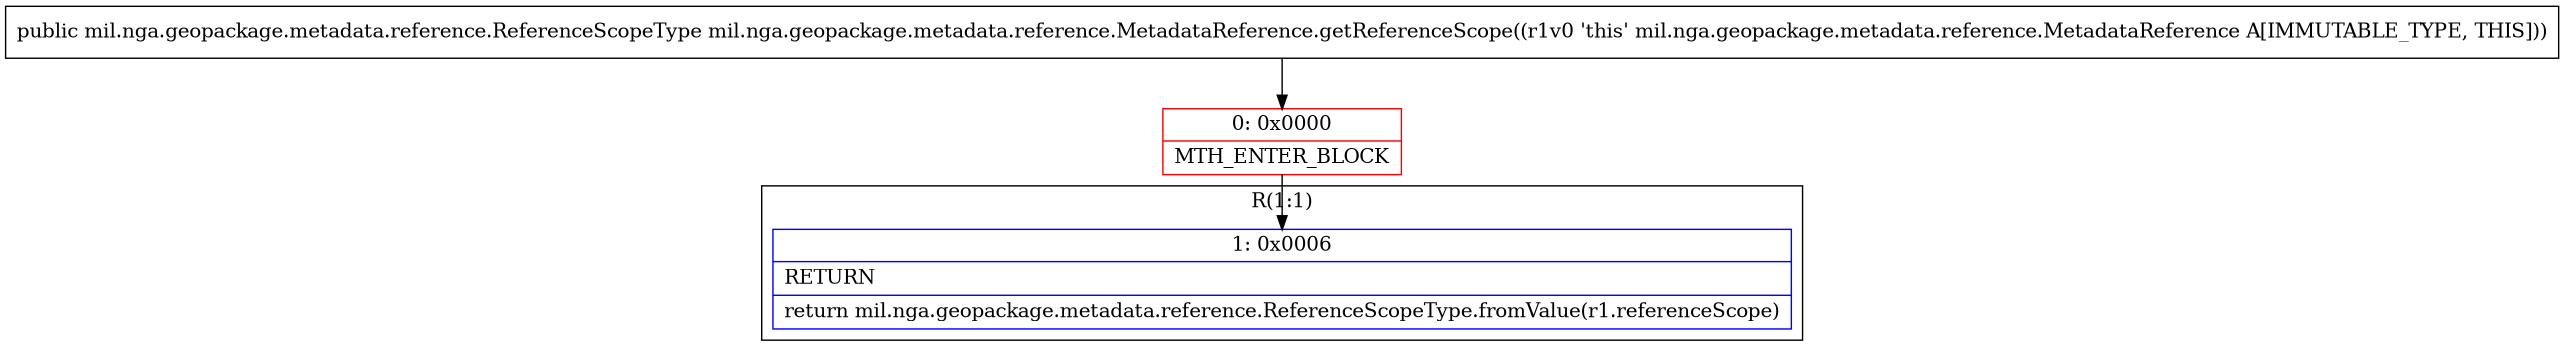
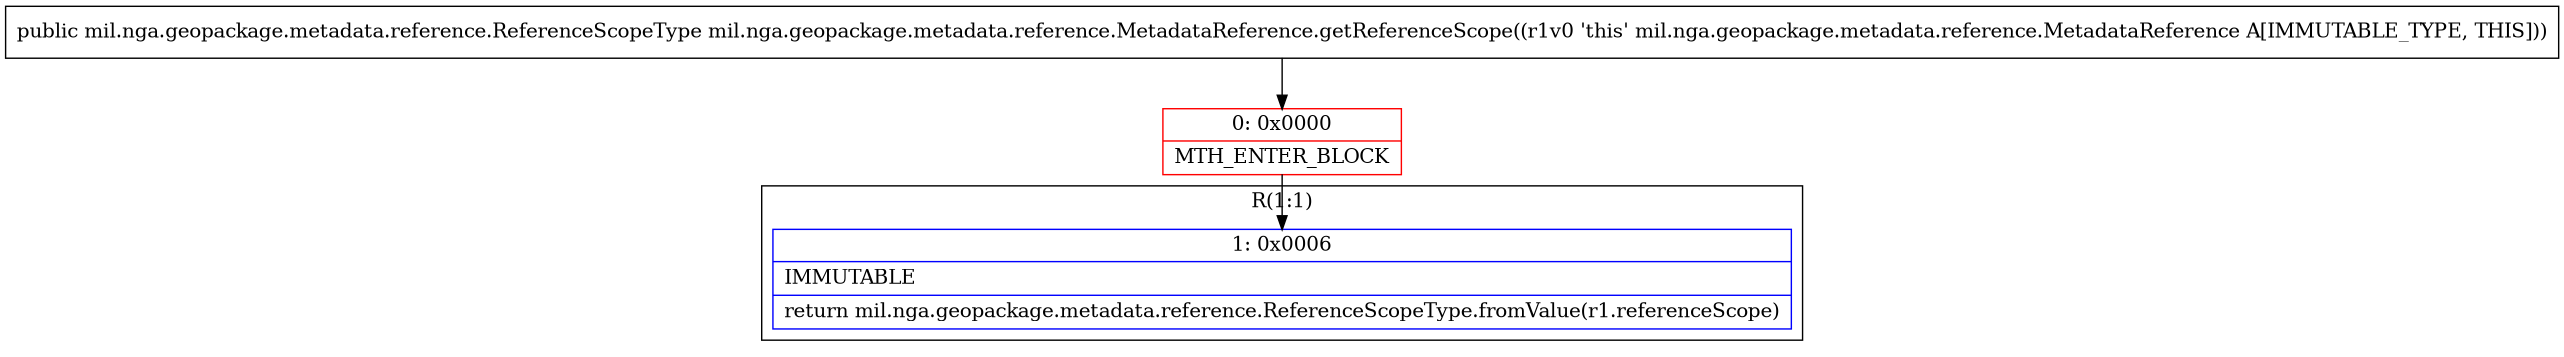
node "1: 0x0006": text "RETURN" -> "IMMUTABLE"
